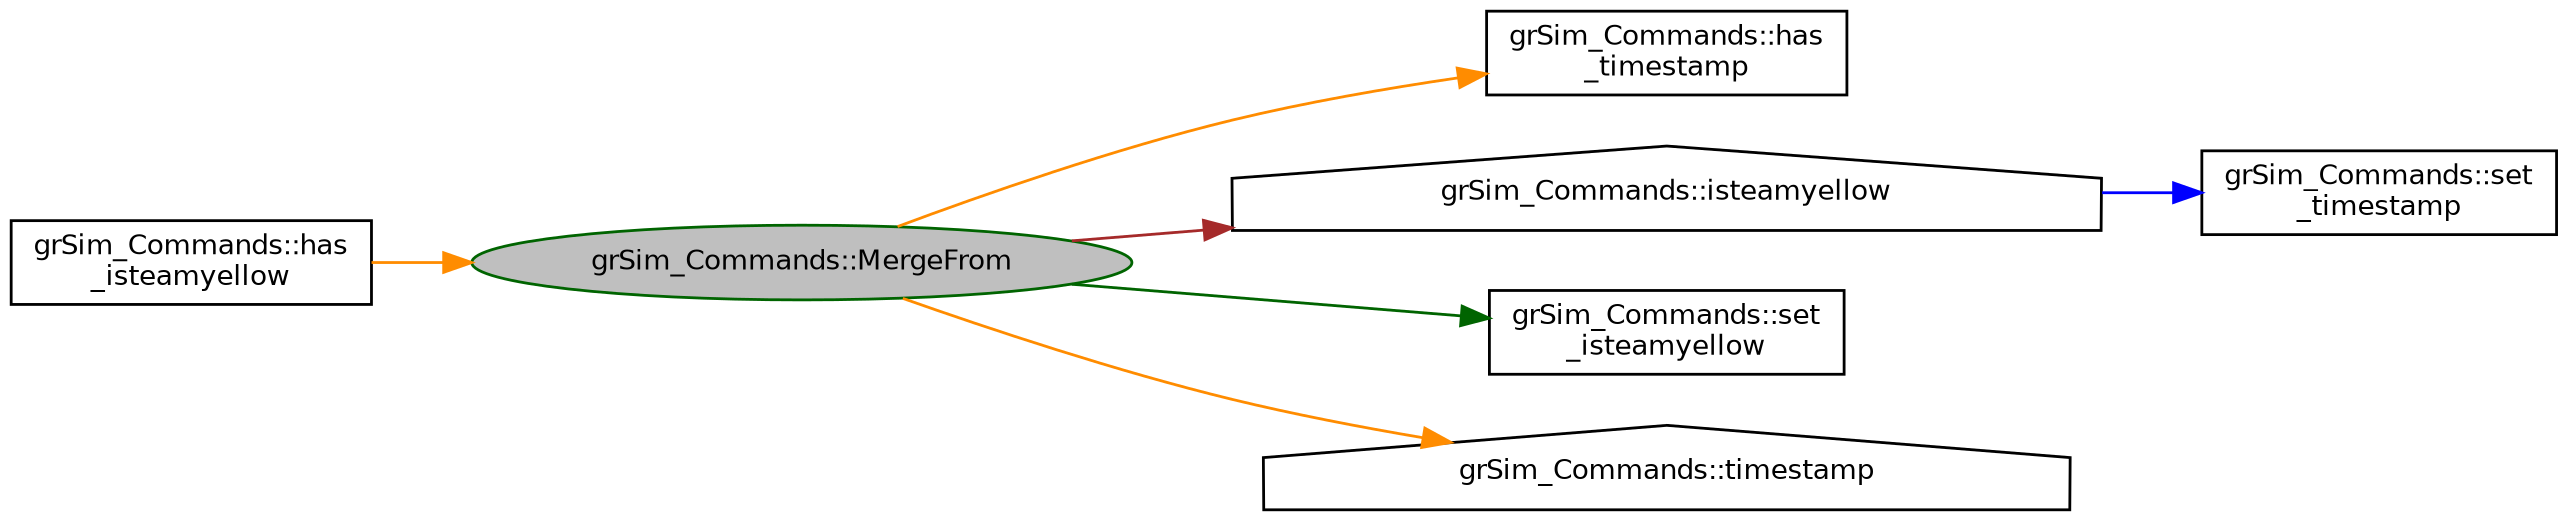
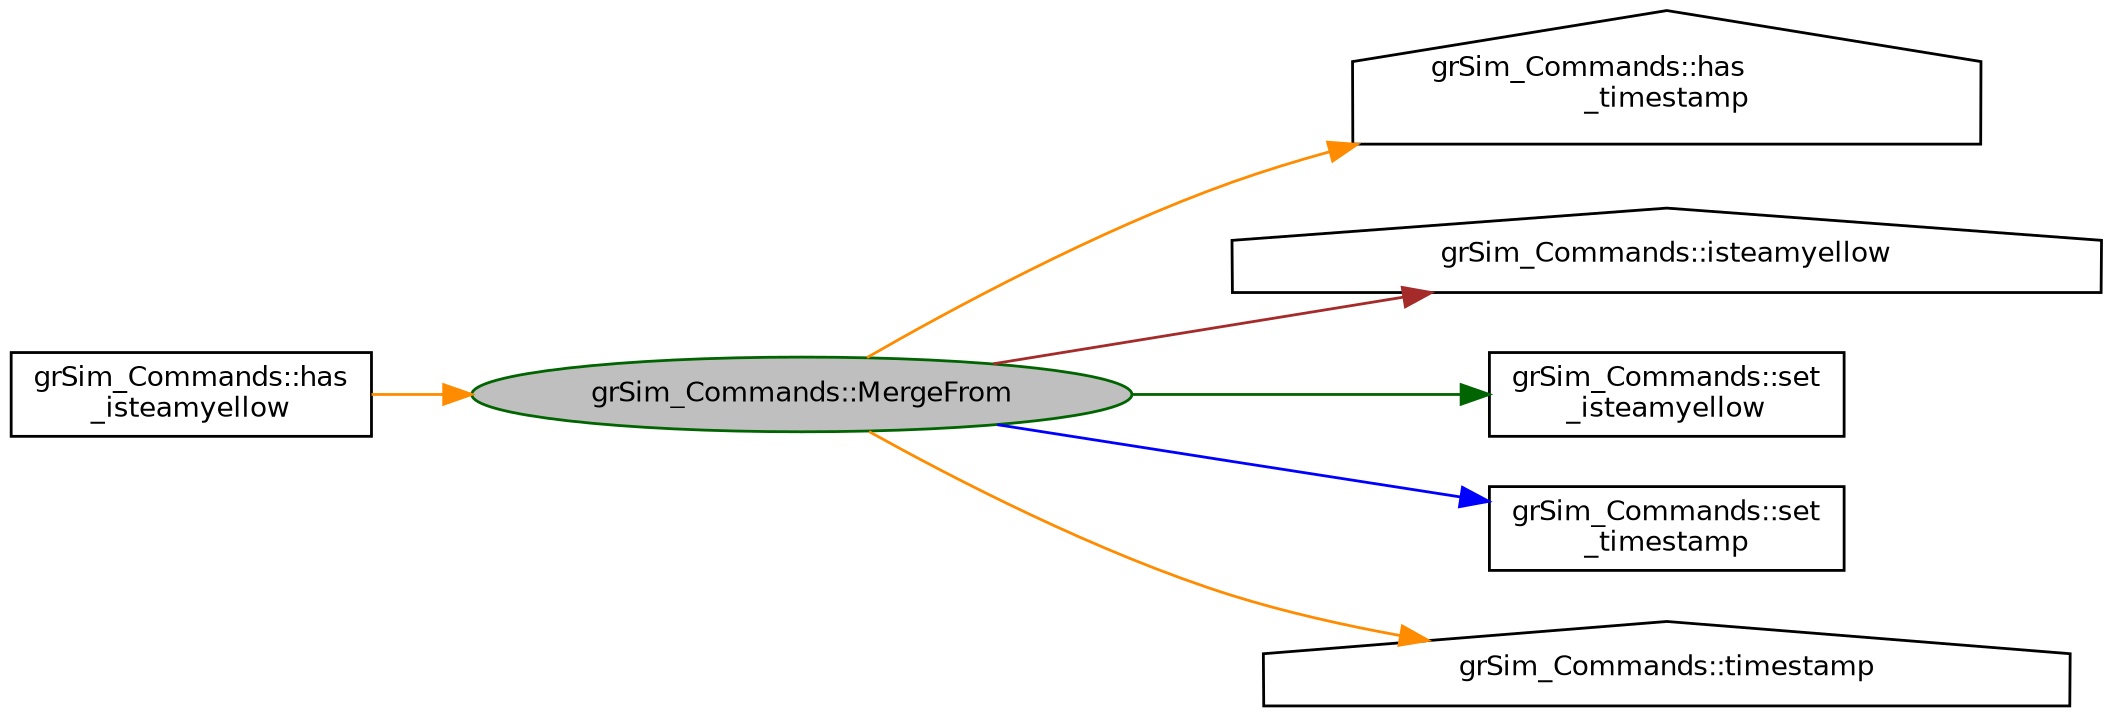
node "grSim_Commands::has _timestamp": shape box -> house
edge "grSim_Commands::isteamyellow" -> "grSim_Commands::set _timestamp": now "grSim_Commands::MergeFrom" -> "grSim_Commands::set _timestamp"
